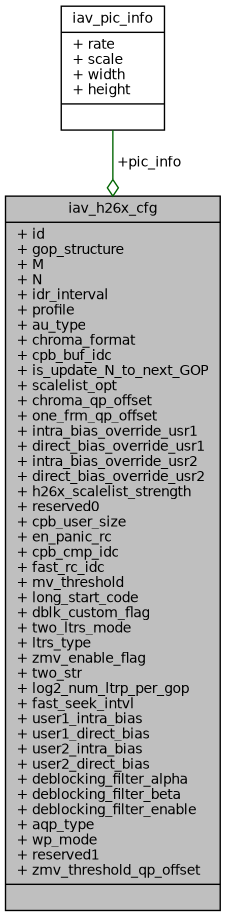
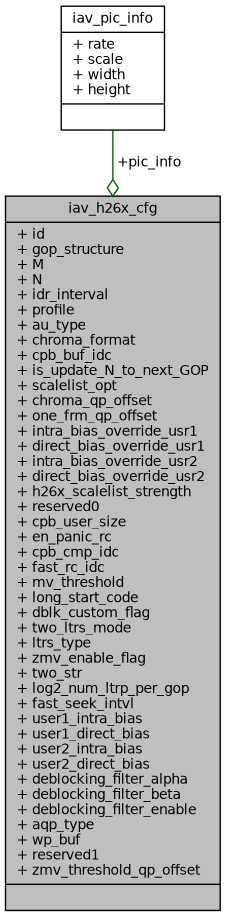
node "iav_h26x_cfg": text "+ wp_mode" -> "+ wp_buf"
